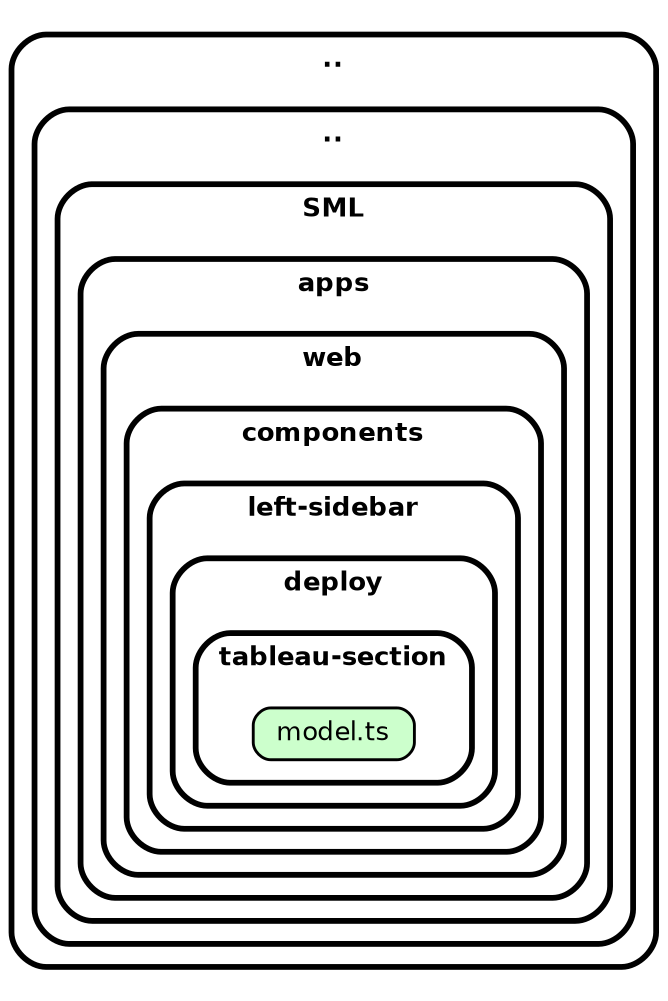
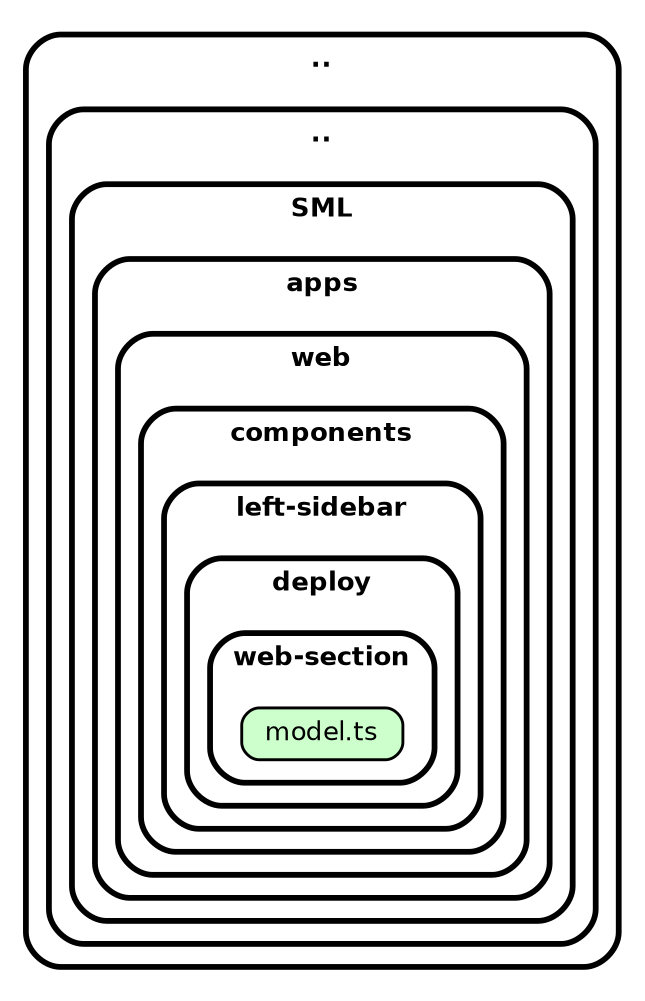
cluster "tableau-section": label "tableau-section" -> "web-section"
